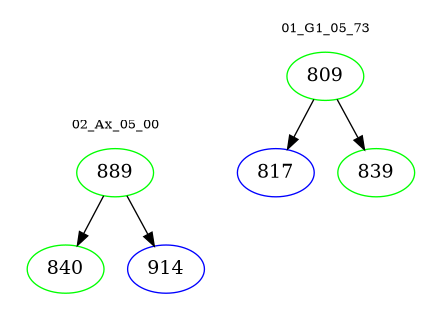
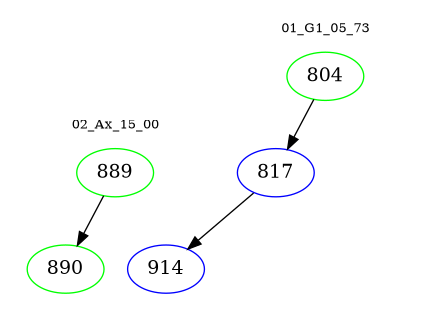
node "809": label "809" -> "804"
cluster "02_Ax_05_00": label "02_Ax_05_00" -> "02_Ax_15_00"
node "839": removed
edge "889" -> "914": now "817" -> "914"
node "840": label "840" -> "890"
